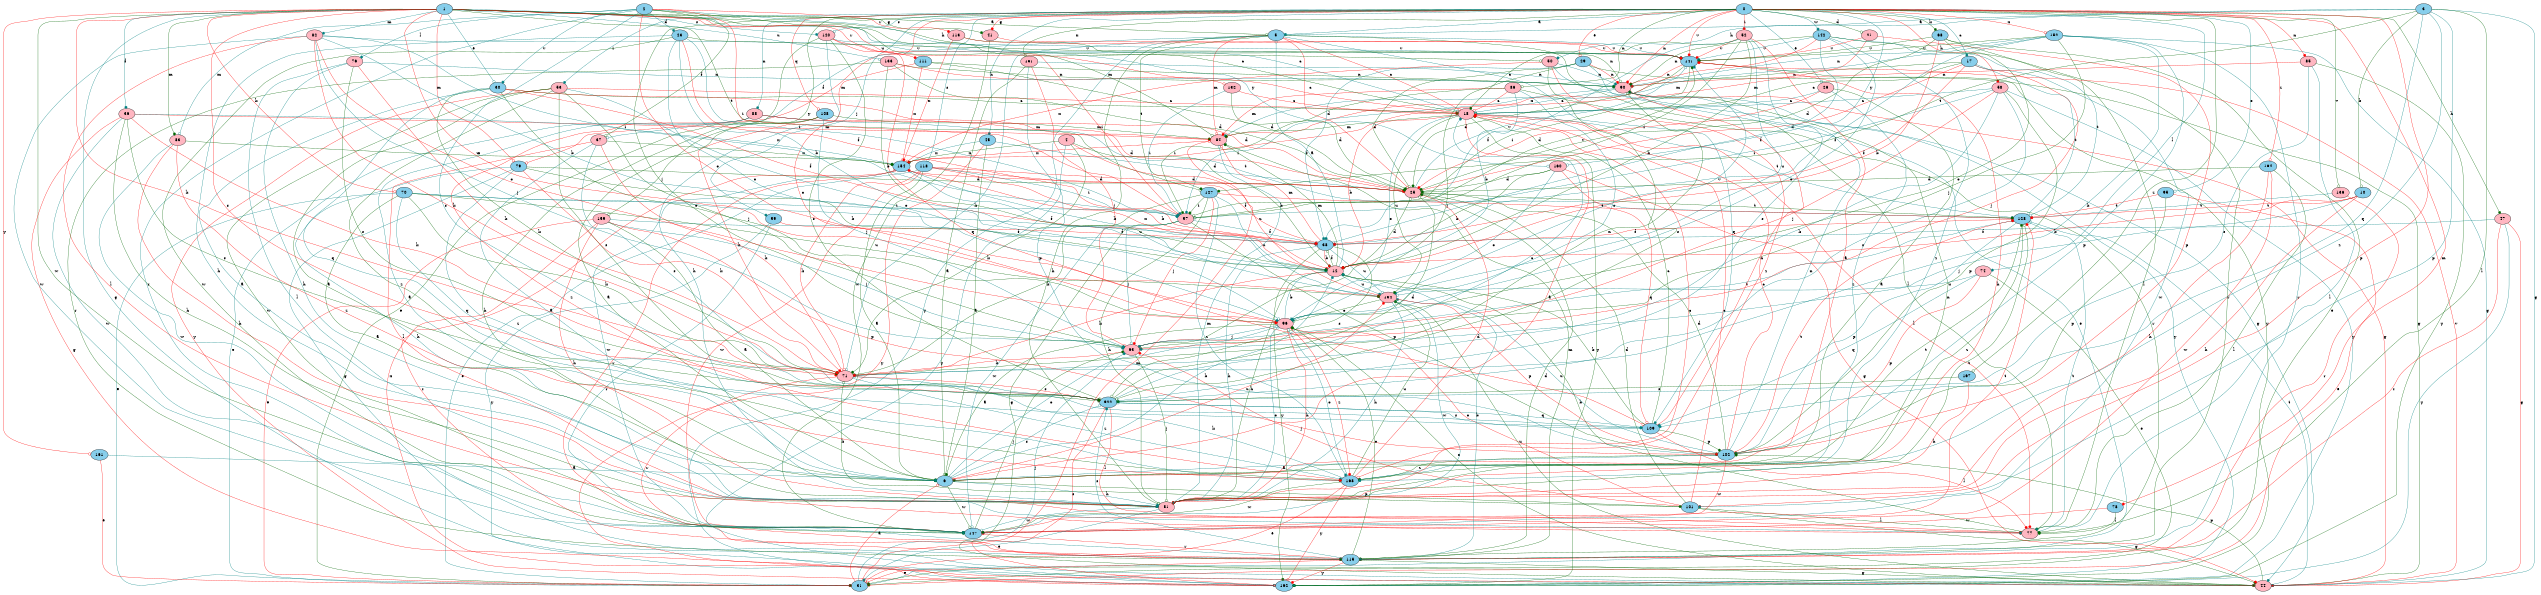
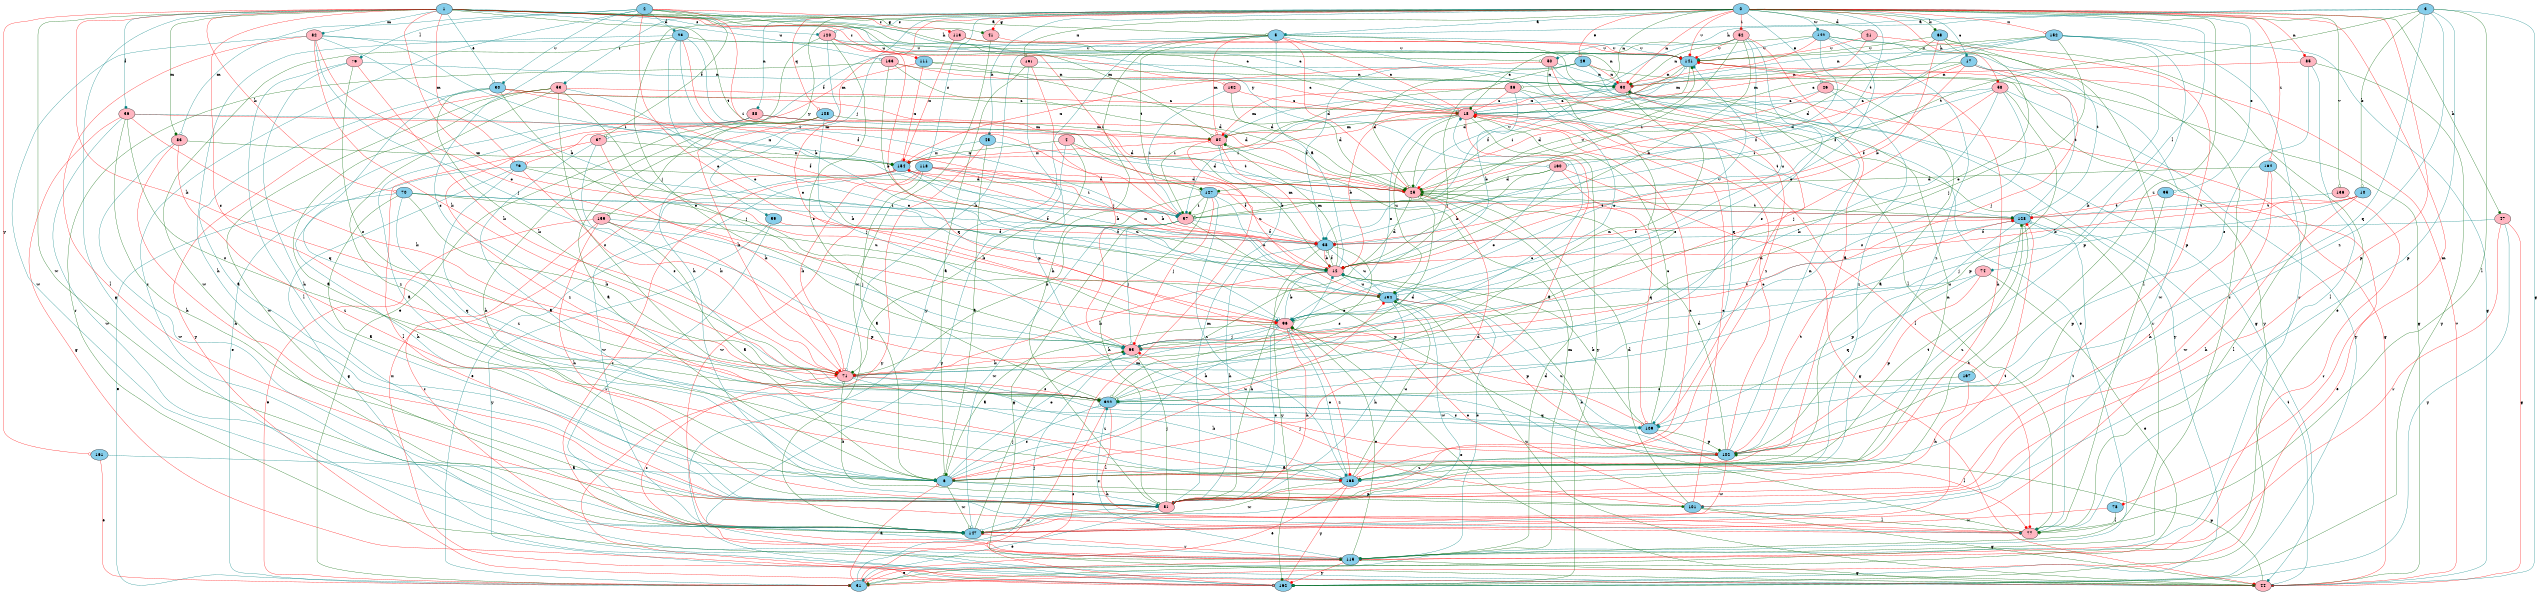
edge "0" -> "160": label "y" -> "t"
node "134": fillcolor lightpink -> skyblue
edge "63" -> "51": reversed
